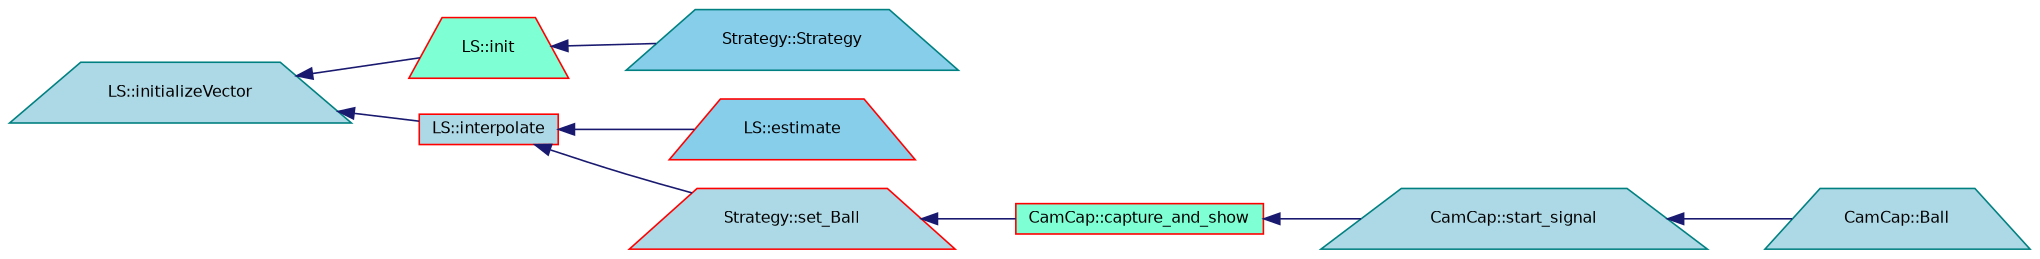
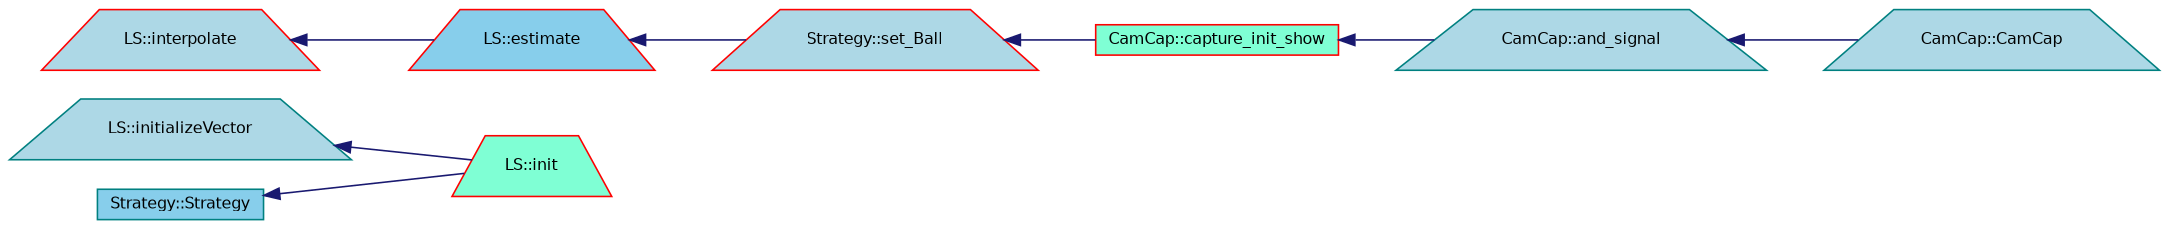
node "Strategy::Strategy": shape trapezium -> box
edge "Strategy::Strategy" -> "LS::init": reversed
edge "LS::interpolate" -> "LS::initializeVector": removed
node "LS::interpolate": shape box -> trapezium
edge "Strategy::set_Ball" -> "LS::interpolate": now "Strategy::set_Ball" -> "LS::estimate"
node "CamCap::capture_and_show": label "CamCap::capture_and_show" -> "CamCap::capture_init_show"
node "CamCap::start_signal": label "CamCap::start_signal" -> "CamCap::and_signal"
node "CamCap::Ball": label "CamCap::Ball" -> "CamCap::CamCap"
